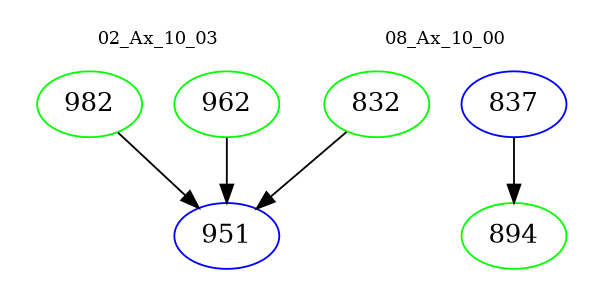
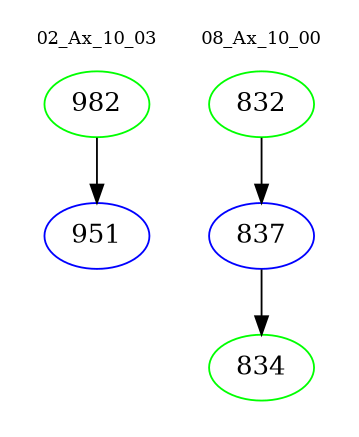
node "962": removed
edge "832" -> "951": now "832" -> "837"
node "894": label "894" -> "834"
